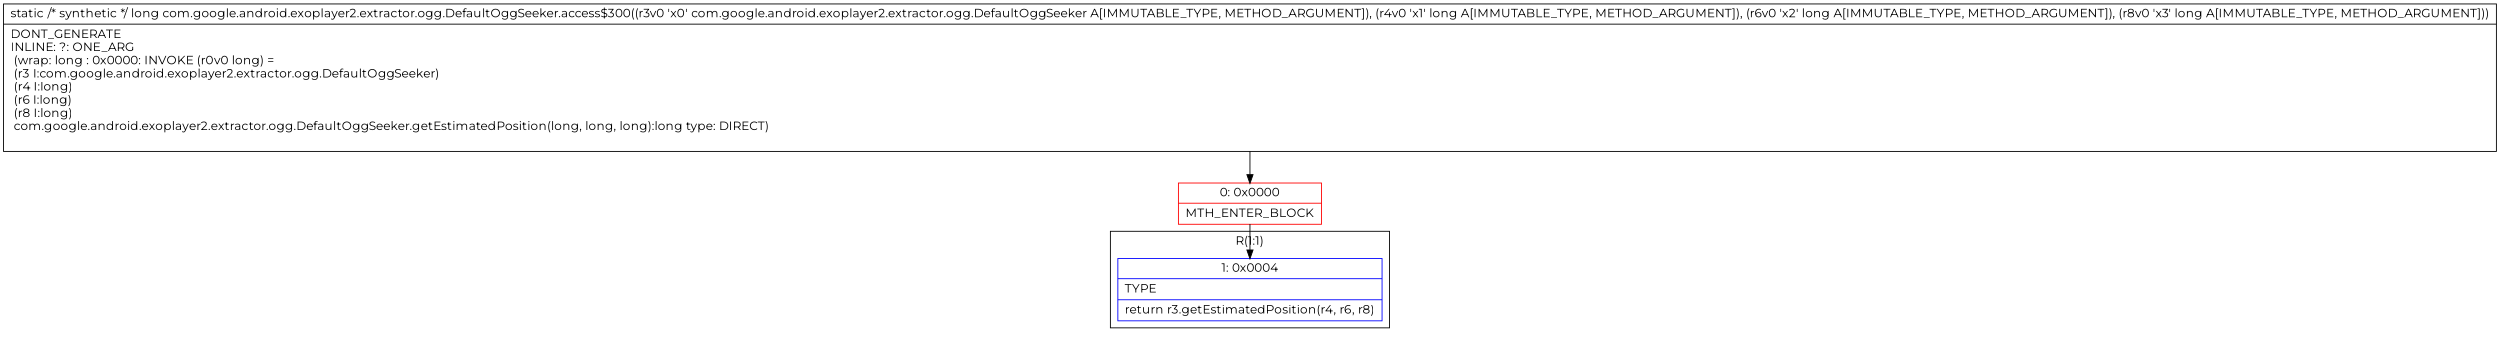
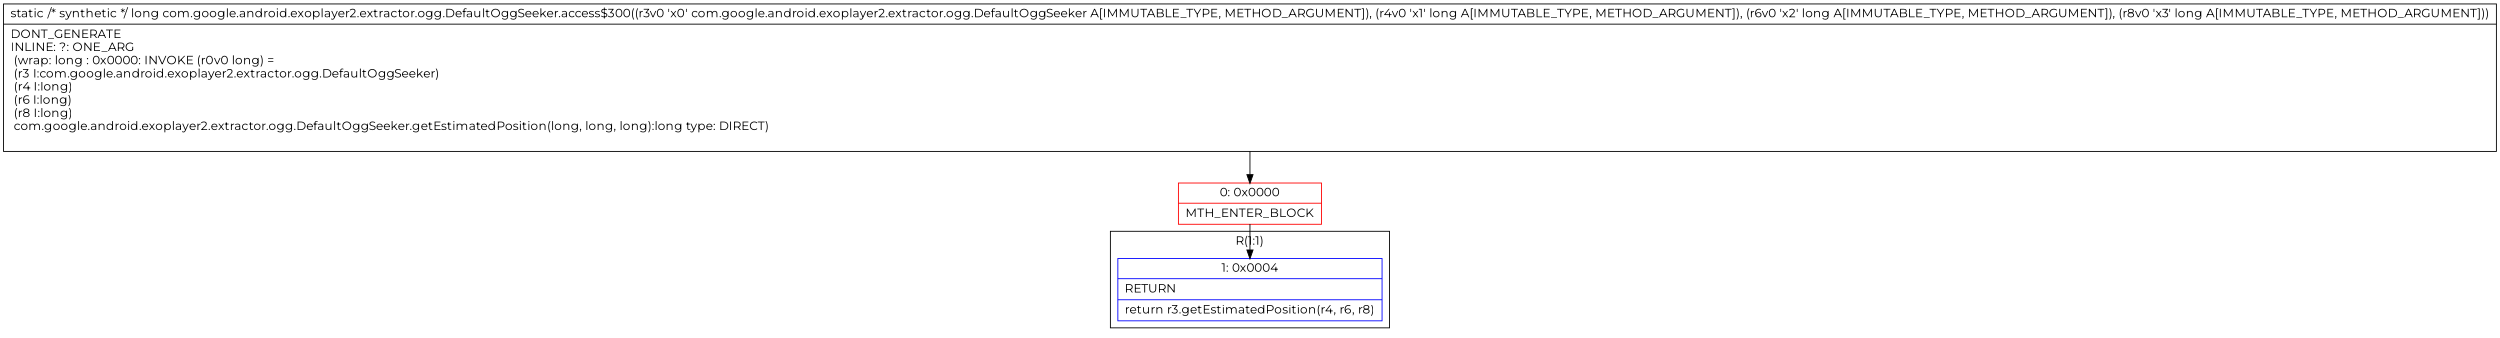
node "1: 0x0004": text "TYPE" -> "RETURN"
